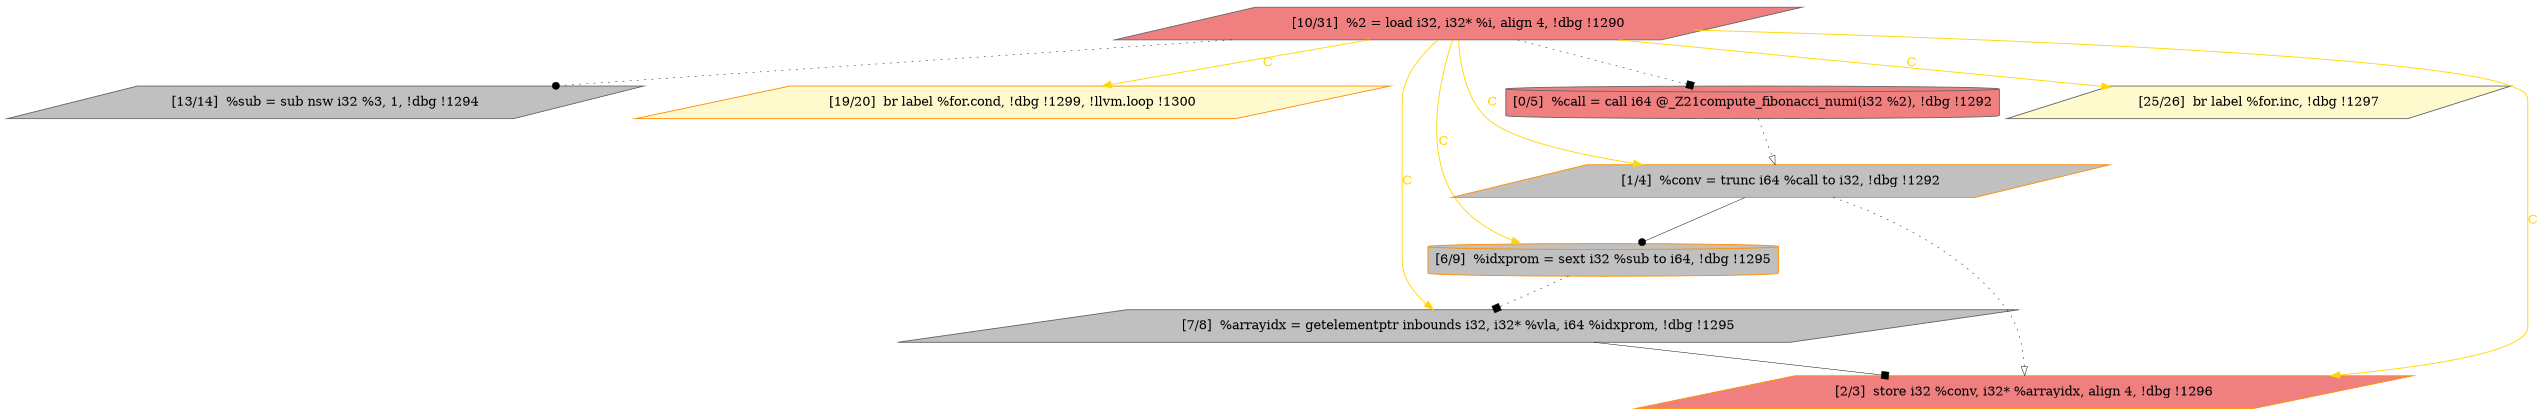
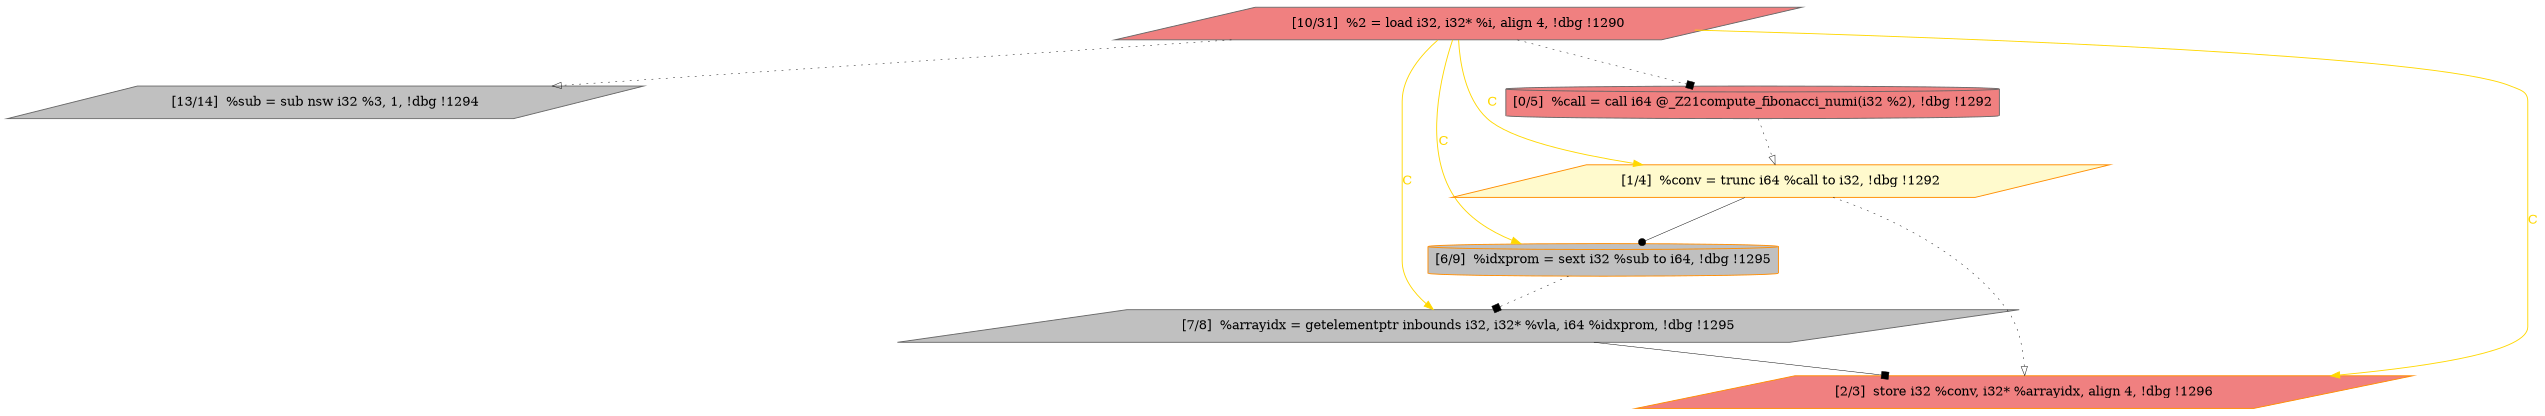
edge "[10/31]  %2 = load i32, i32* %i, align 4, !dbg !1290" -> "[13/14]  %sub = sub nsw i32 %3, 1, !dbg !1294": arrowhead dot -> onormal
node "[19/20]  br label %for.cond, !dbg !1299, !llvm.loop !1300": removed
node "[25/26]  br label %for.inc, !dbg !1297": removed
node "[1/4]  %conv = trunc i64 %call to i32, !dbg !1292": fillcolor grey -> lemonchiffon
